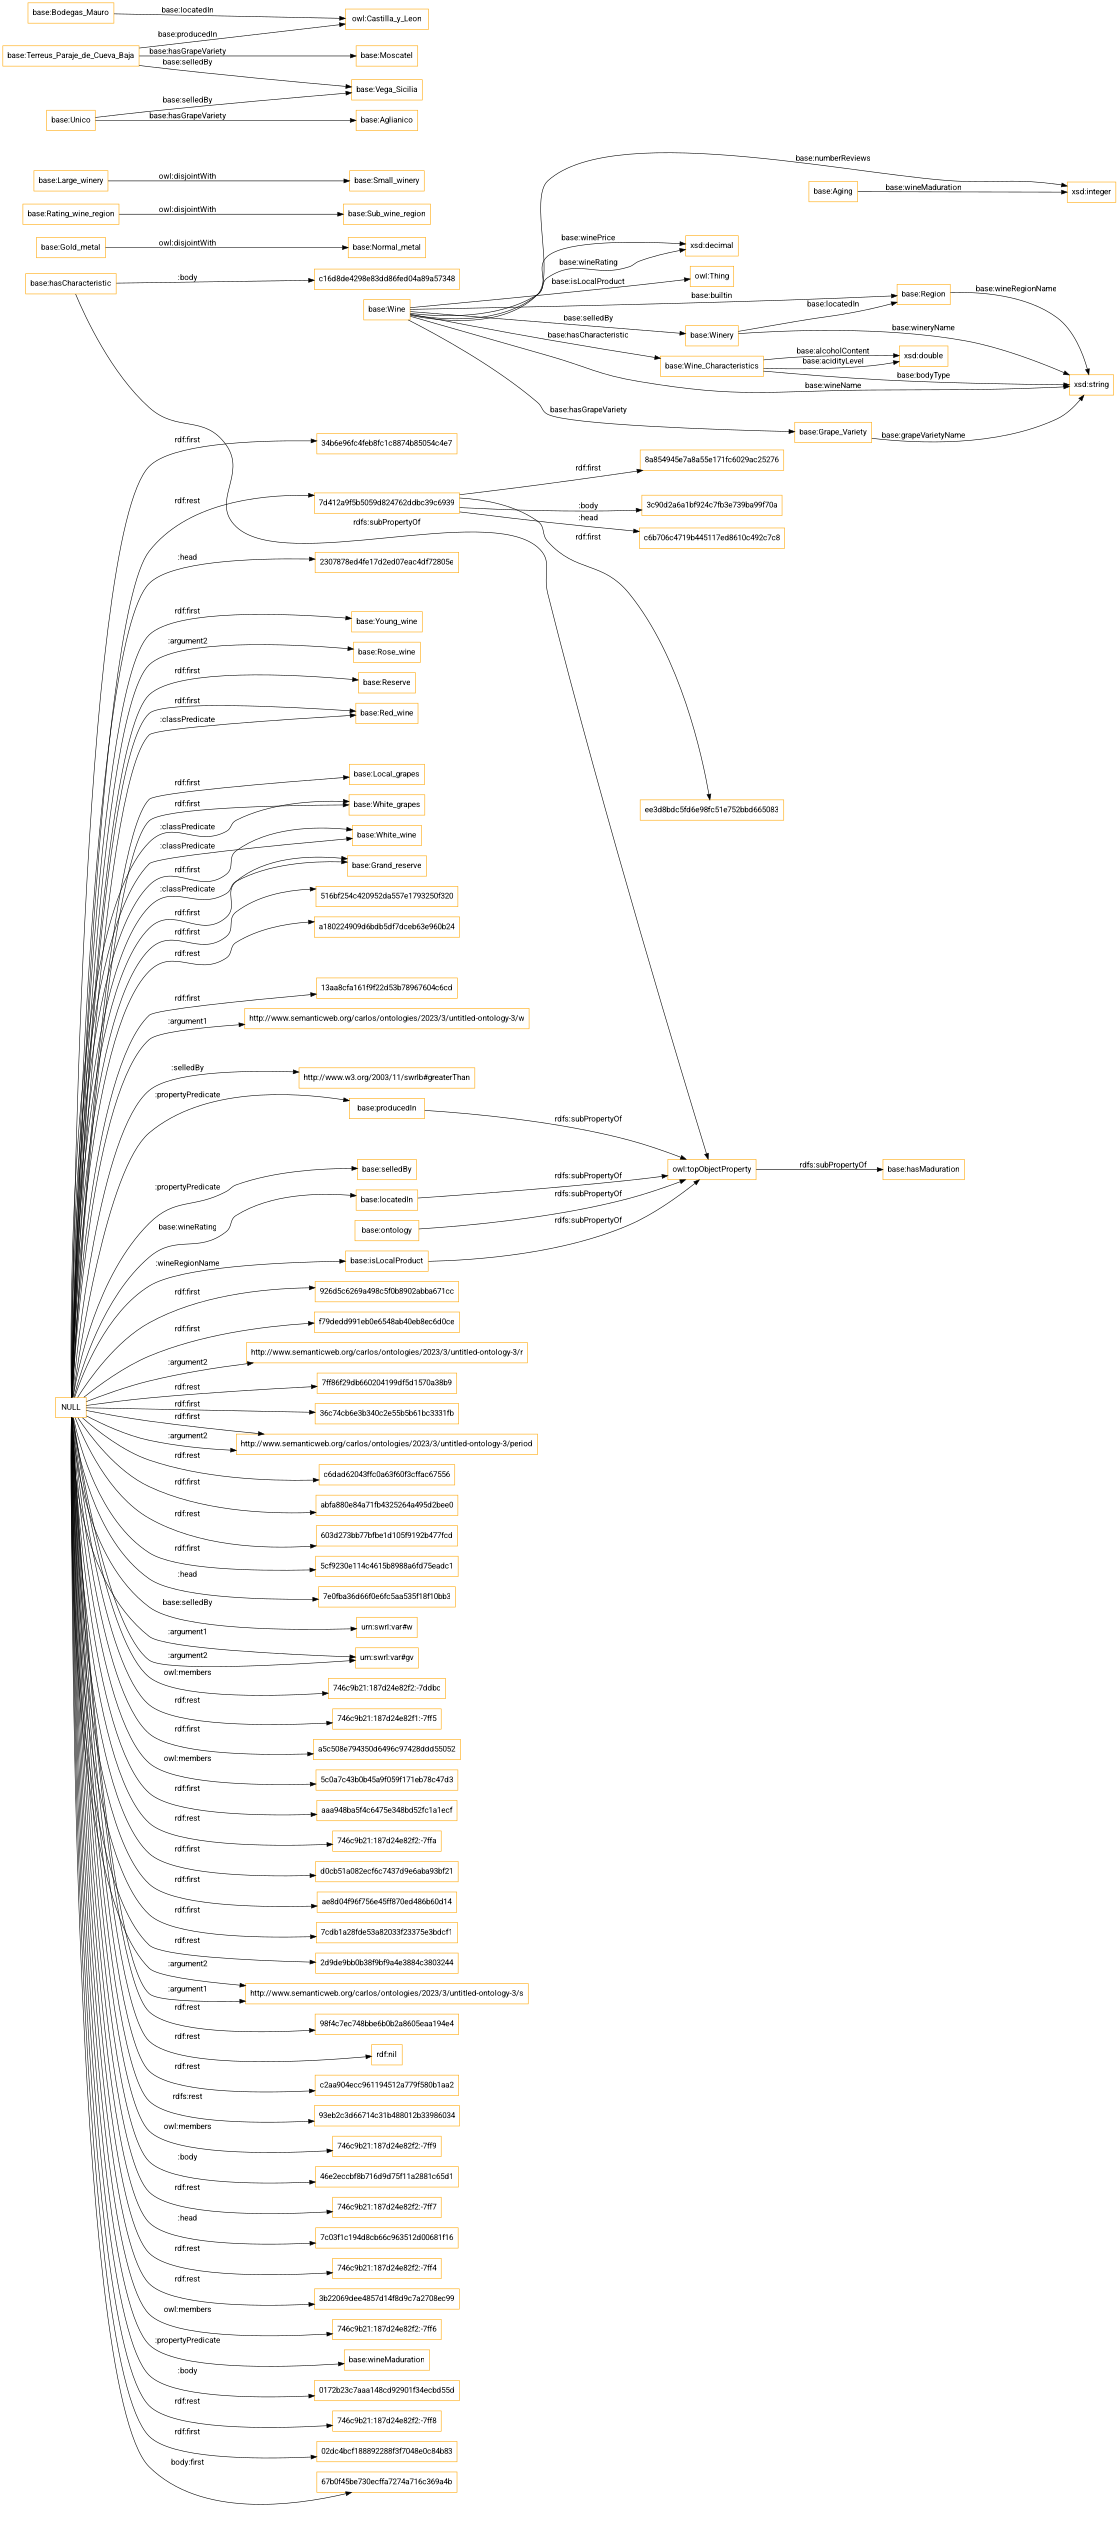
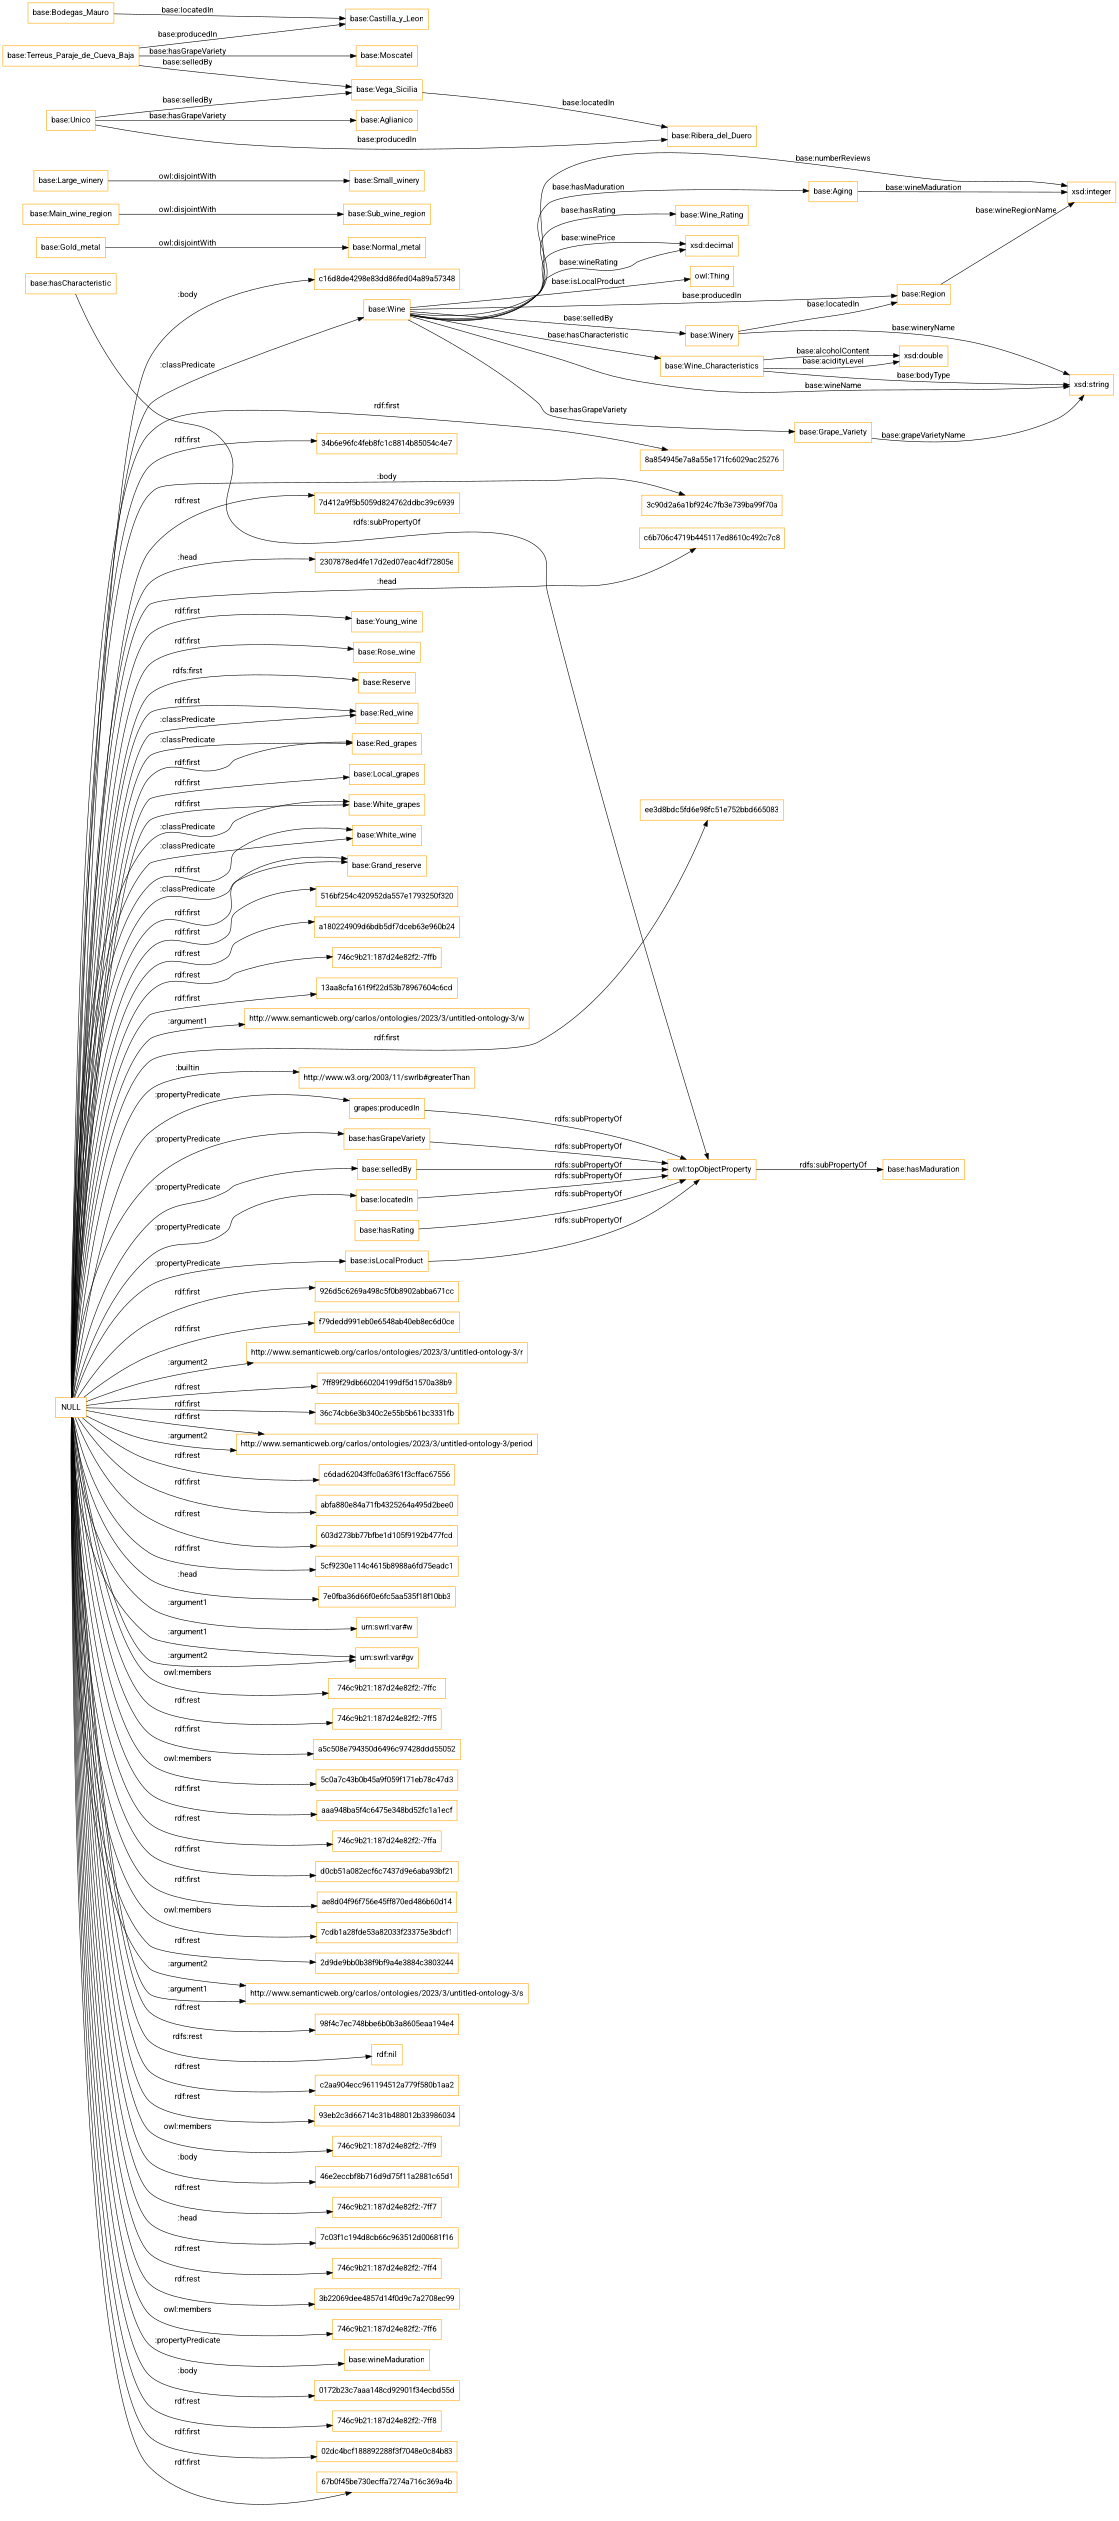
node "owl:Castilla_y_Leon": label "owl:Castilla_y_Leon" -> "base:Castilla_y_Leon"
node "base:Ribera_del_Duero": added
edge "base:Wine" -> "base:Aging": added, label "base:hasMaduration"
node "base:Rating_wine_region": label "base:Rating_wine_region" -> "base:Main_wine_region"
node "base:Wine_Rating": added
edge "base:hasCharacteristic" -> "c16d8de4298e83dd86fed04a89a57348": now "NULL" -> "c16d8de4298e83dd86fed04a89a57348"
edge "base:Wine" -> "base:Region": label "base:builtin" -> "base:producedIn"
edge "base:Region" -> "xsd:string": now "base:Region" -> "xsd:integer"
node "34b6e96fc4feb8fc1c8874b85054c4e7": label "34b6e96fc4feb8fc1c8874b85054c4e7" -> "34b6e96fc4feb8fc1c8814b85054c4e7"
edge "7d412a9f5b5059d824762ddbc39c6939" -> "8a854945e7a8a55e171fc6029ac25276": now "NULL" -> "8a854945e7a8a55e171fc6029ac25276"
edge "7d412a9f5b5059d824762ddbc39c6939" -> "3c90d2a6a1bf924c7fb3e739ba99f70a": now "NULL" -> "3c90d2a6a1bf924c7fb3e739ba99f70a"
edge "7d412a9f5b5059d824762ddbc39c6939" -> "c6b706c4719b445117ed8610c492c7c8": now "NULL" -> "c6b706c4719b445117ed8610c492c7c8"
edge "7d412a9f5b5059d824762ddbc39c6939" -> "ee3d8bdc5fd6e98fc51e752bbd665083": now "NULL" -> "ee3d8bdc5fd6e98fc51e752bbd665083"
edge "NULL" -> "base:Rose_wine": label ":argument2" -> "rdf:first"
edge "NULL" -> "base:Reserve": label "rdf:first" -> "rdfs:first"
node "base:Red_grapes": added
edge "NULL" -> "base:Wine": added, label ":classPredicate"
node "746c9b21:187d24e82f2:-7ffb": added
edge "NULL" -> "http://www.w3.org/2003/11/swrlb#greaterThan": label ":selledBy" -> ":builtin"
node "base:producedIn": label "base:producedIn" -> "grapes:producedIn"
node "base:hasGrapeVariety": added
edge "base:selledBy" -> "owl:topObjectProperty": added, label "rdfs:subPropertyOf"
edge "NULL" -> "base:locatedIn": label "base:wineRating" -> ":propertyPredicate"
node "base:ontology": label "base:ontology" -> "base:hasRating"
edge "NULL" -> "base:isLocalProduct": label ":wineRegionName" -> ":propertyPredicate"
node "7ff86f29db660204199df5d1570a38b9": label "7ff86f29db660204199df5d1570a38b9" -> "7ff89f29db660204199df5d1570a38b9"
node "c6dad62043ffc0a63f60f3cffac67556": label "c6dad62043ffc0a63f60f3cffac67556" -> "c6dad62043ffc0a63f61f3cffac67556"
edge "NULL" -> "urn:swrl:var#w": label "base:selledBy" -> ":argument1"
node "746c9b21:187d24e82f2:-7ddbc": label "746c9b21:187d24e82f2:-7ddbc" -> "746c9b21:187d24e82f2:-7ffc"
node "746c9b21:187d24e82f1:-7ff5": label "746c9b21:187d24e82f1:-7ff5" -> "746c9b21:187d24e82f2:-7ff5"
edge "NULL" -> "7cdb1a28fde53a82033f23375e3bdcf1": label "rdf:first" -> "owl:members"
node "98f4c7ec748bbe6b0b2a8605eaa194e4": label "98f4c7ec748bbe6b0b2a8605eaa194e4" -> "98f4c7ec748bbe6b0b3a8605eaa194e4"
edge "NULL" -> "rdf:nil": label "rdf:rest" -> "rdfs:rest"
edge "NULL" -> "93eb2c3d66714c31b488012b33986034": label "rdfs:rest" -> "rdf:rest"
node "3b22069dee4857d14f8d9c7a2708ec99": label "3b22069dee4857d14f8d9c7a2708ec99" -> "3b22069dee4857d14f0d9c7a2708ec99"
edge "NULL" -> "67b0f45be730ecffa7274a716c369a4b": label "body:first" -> "rdf:first"
